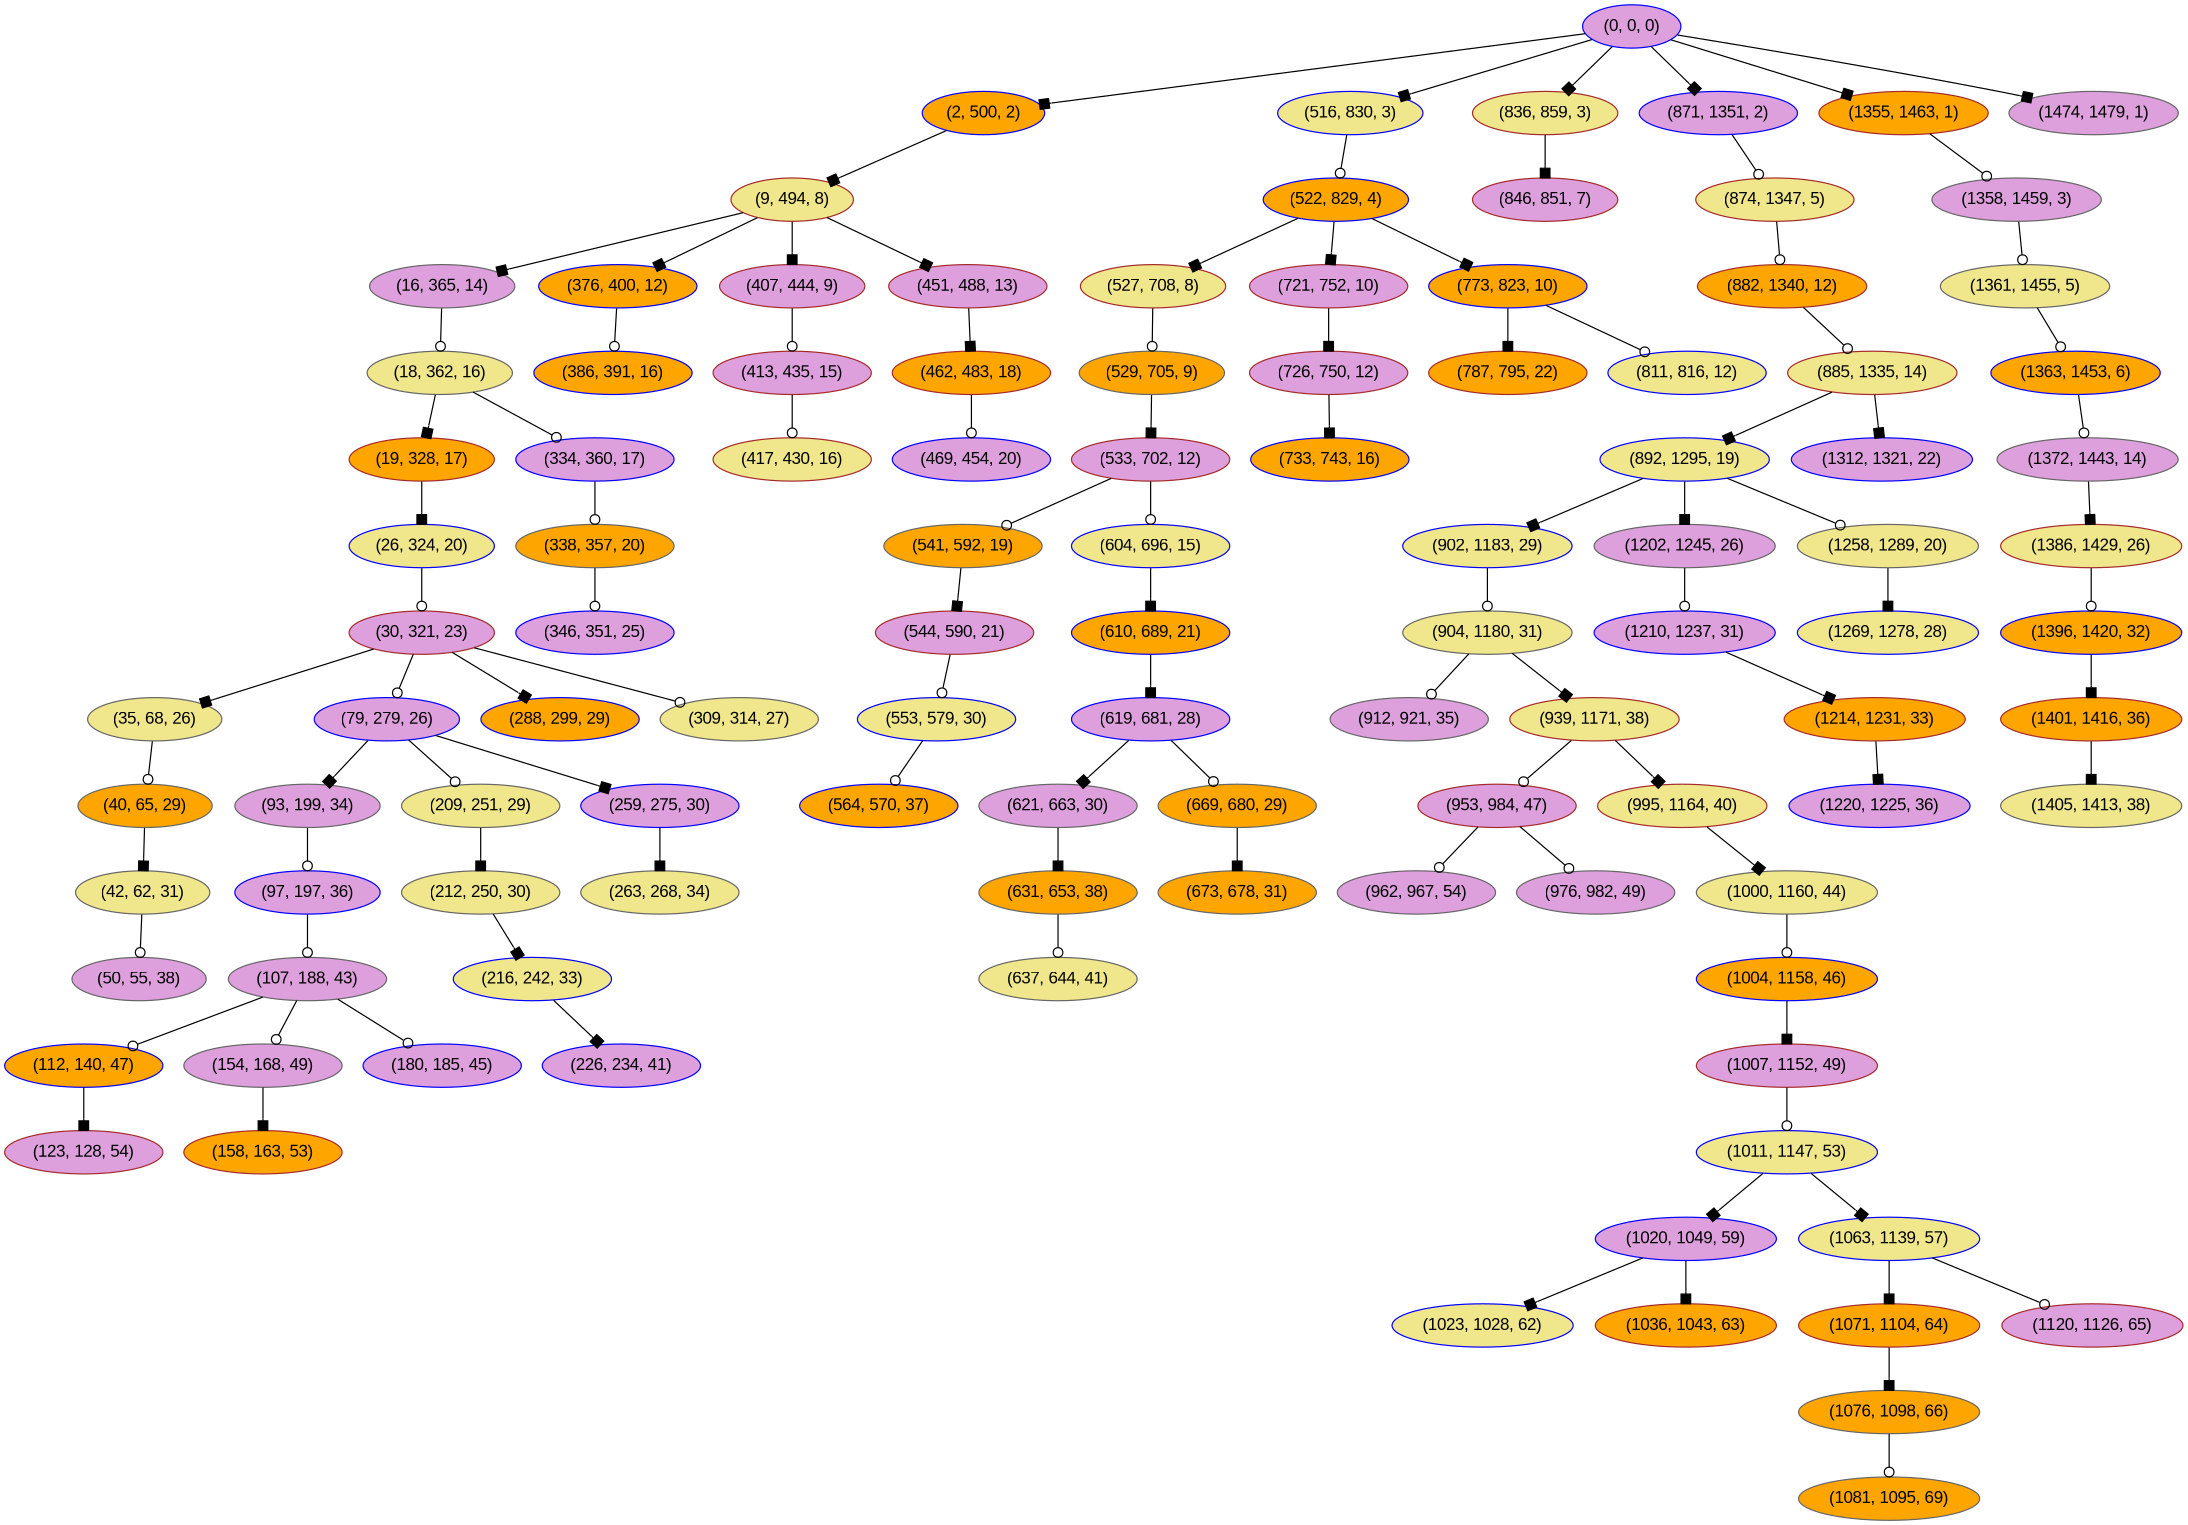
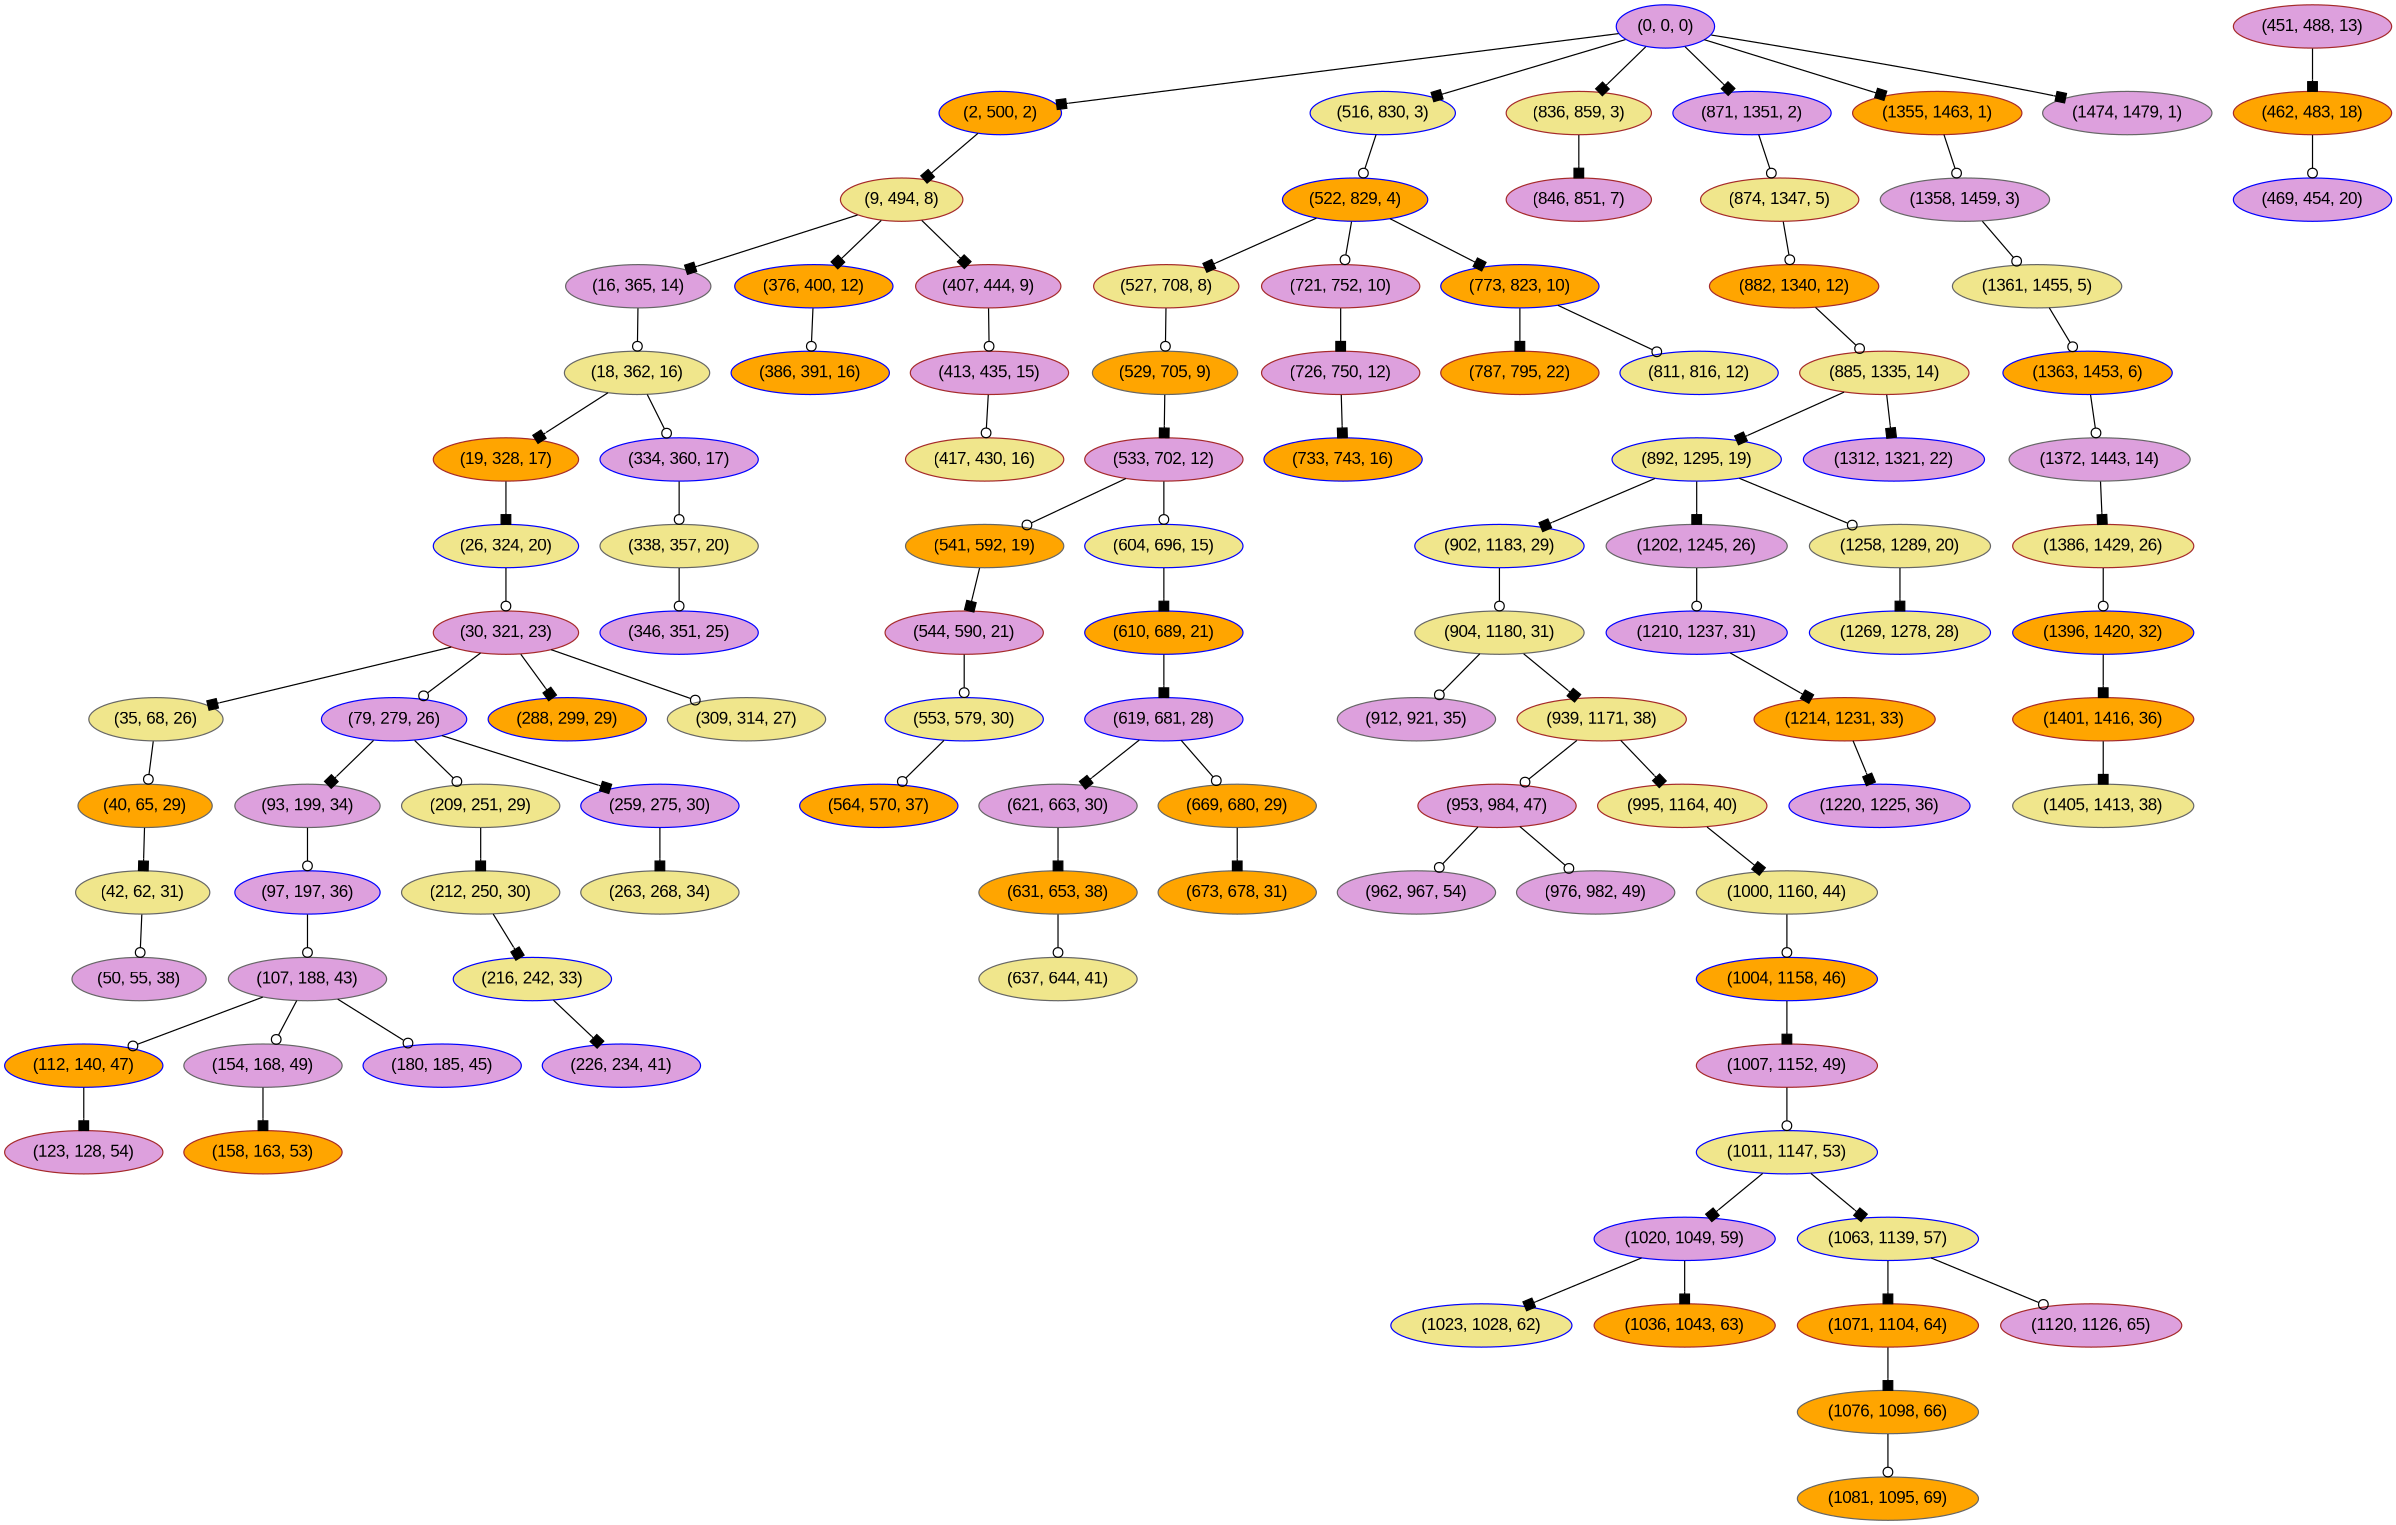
edge "(522, 829, 4)" -> "(721, 752, 10)": arrowhead box -> odot
edge "(9, 494, 8)" -> "(451, 488, 13)": removed
node "(338, 357, 20)": fillcolor orange -> khaki
